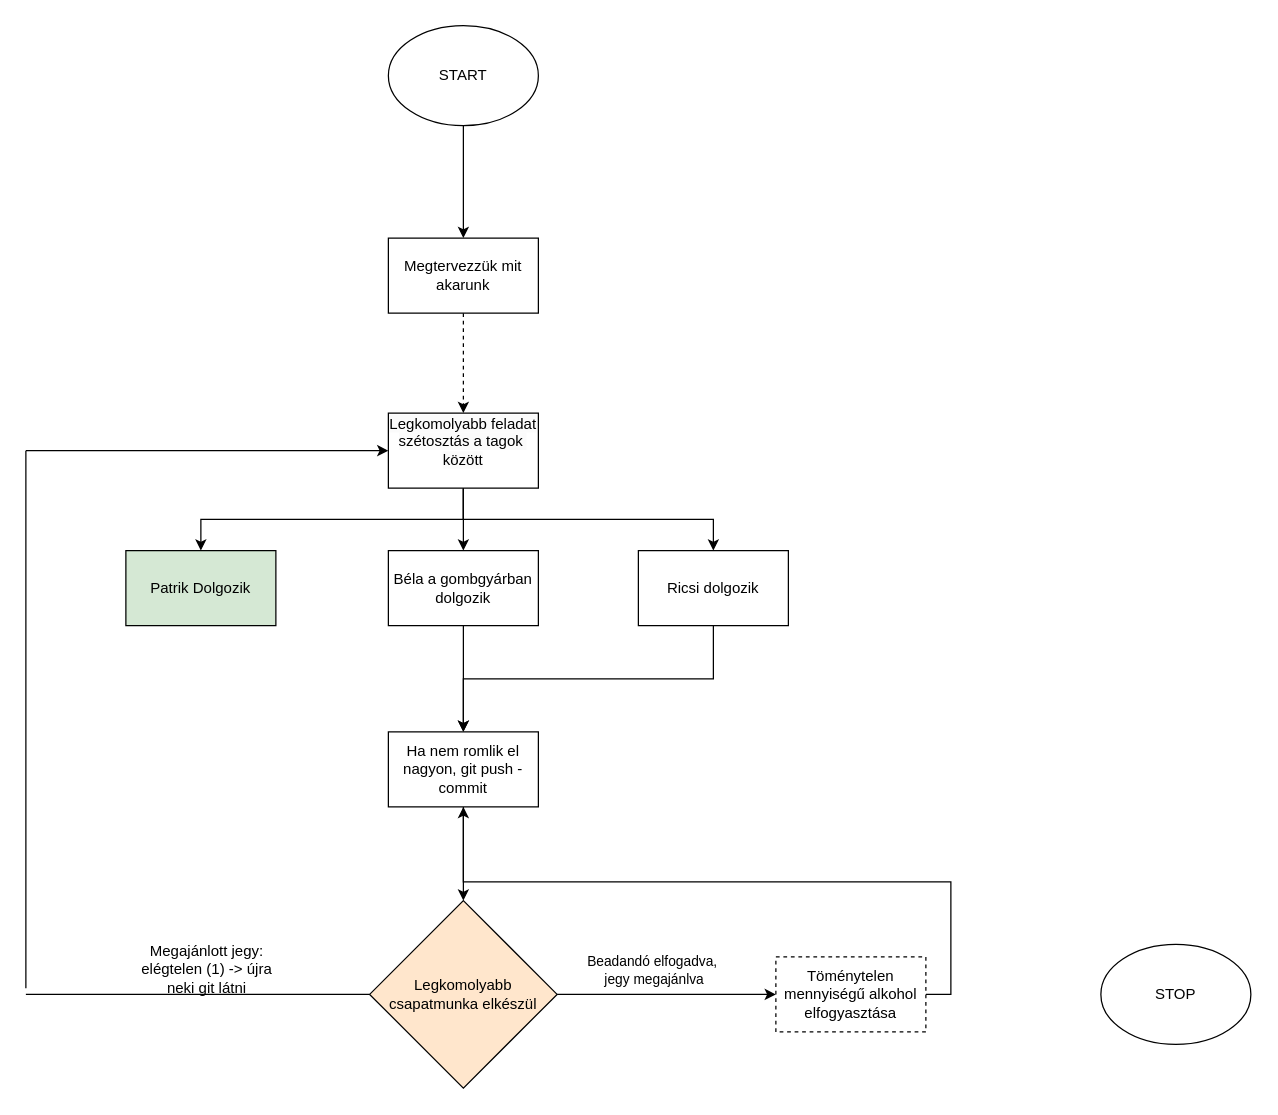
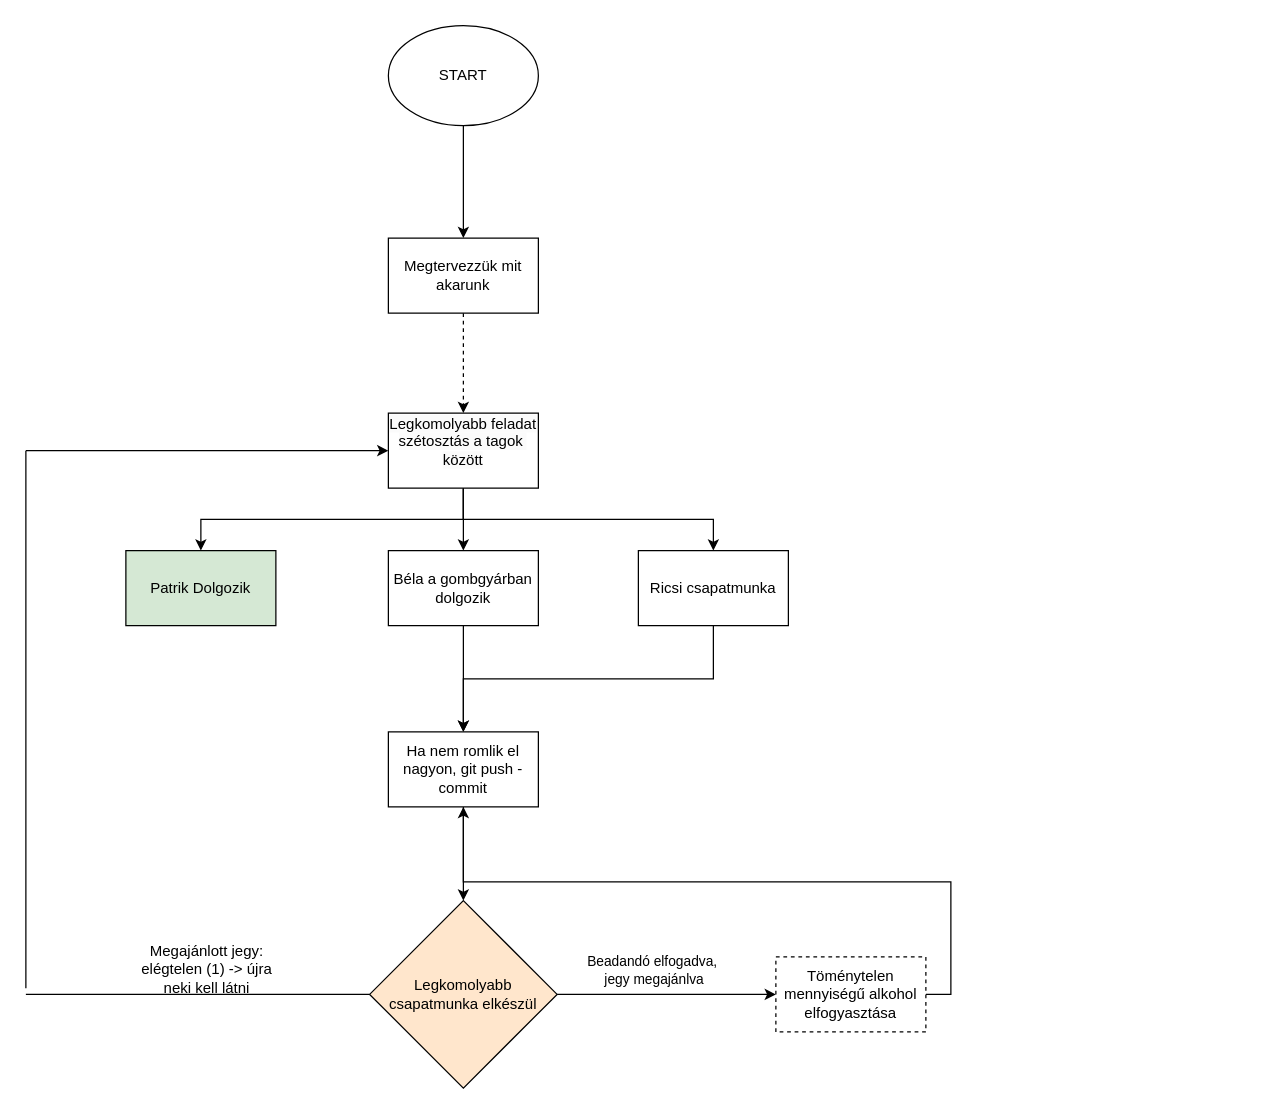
node "Ricsi dolgozik": label "Ricsi dolgozik" -> "Ricsi csapatmunka"
node "Megajánlott jegy: elégtelen (1) -> újra neki git látni": label "Megajánlott jegy: elégtelen (1) -> újra neki git látni" -> "Megajánlott jegy: elégtelen (1) -> újra neki kell látni"
node "STOP": removed
